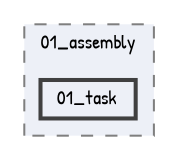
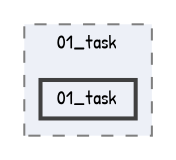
cluster "01_assembly": label "01_assembly" -> "01_task"
